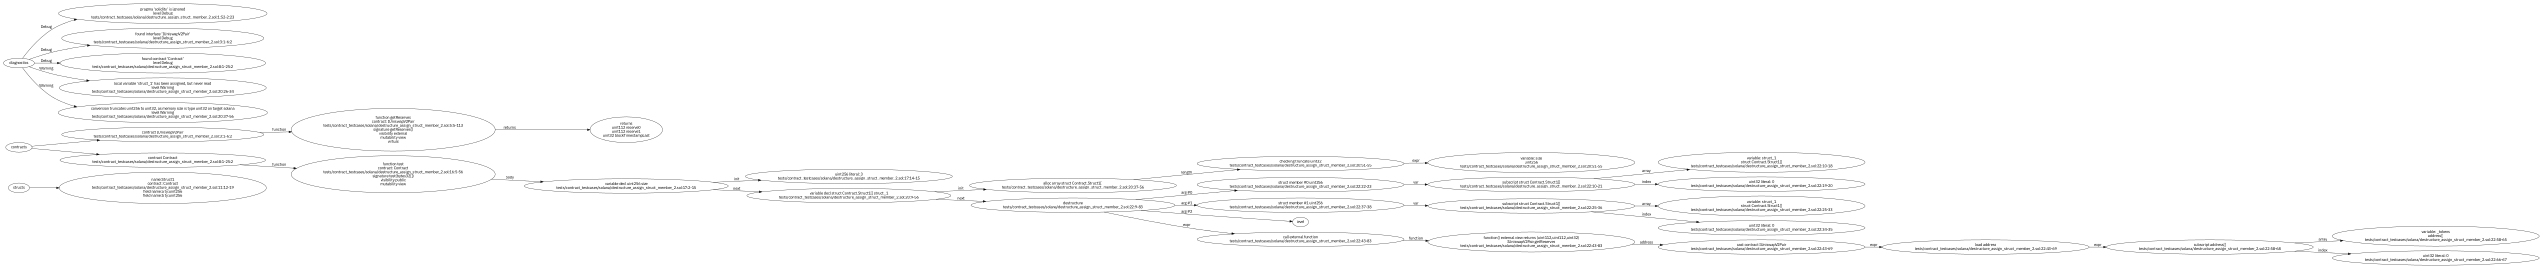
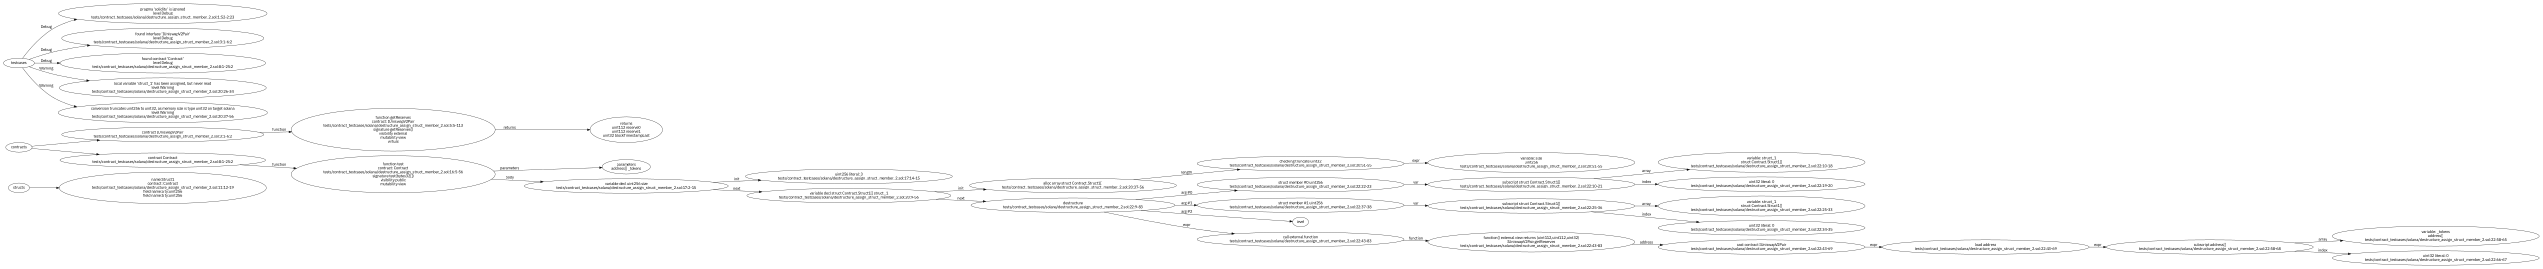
node "diagnostics": label "diagnostics" -> "testcases"
node "parameters address[] _tokens": added
